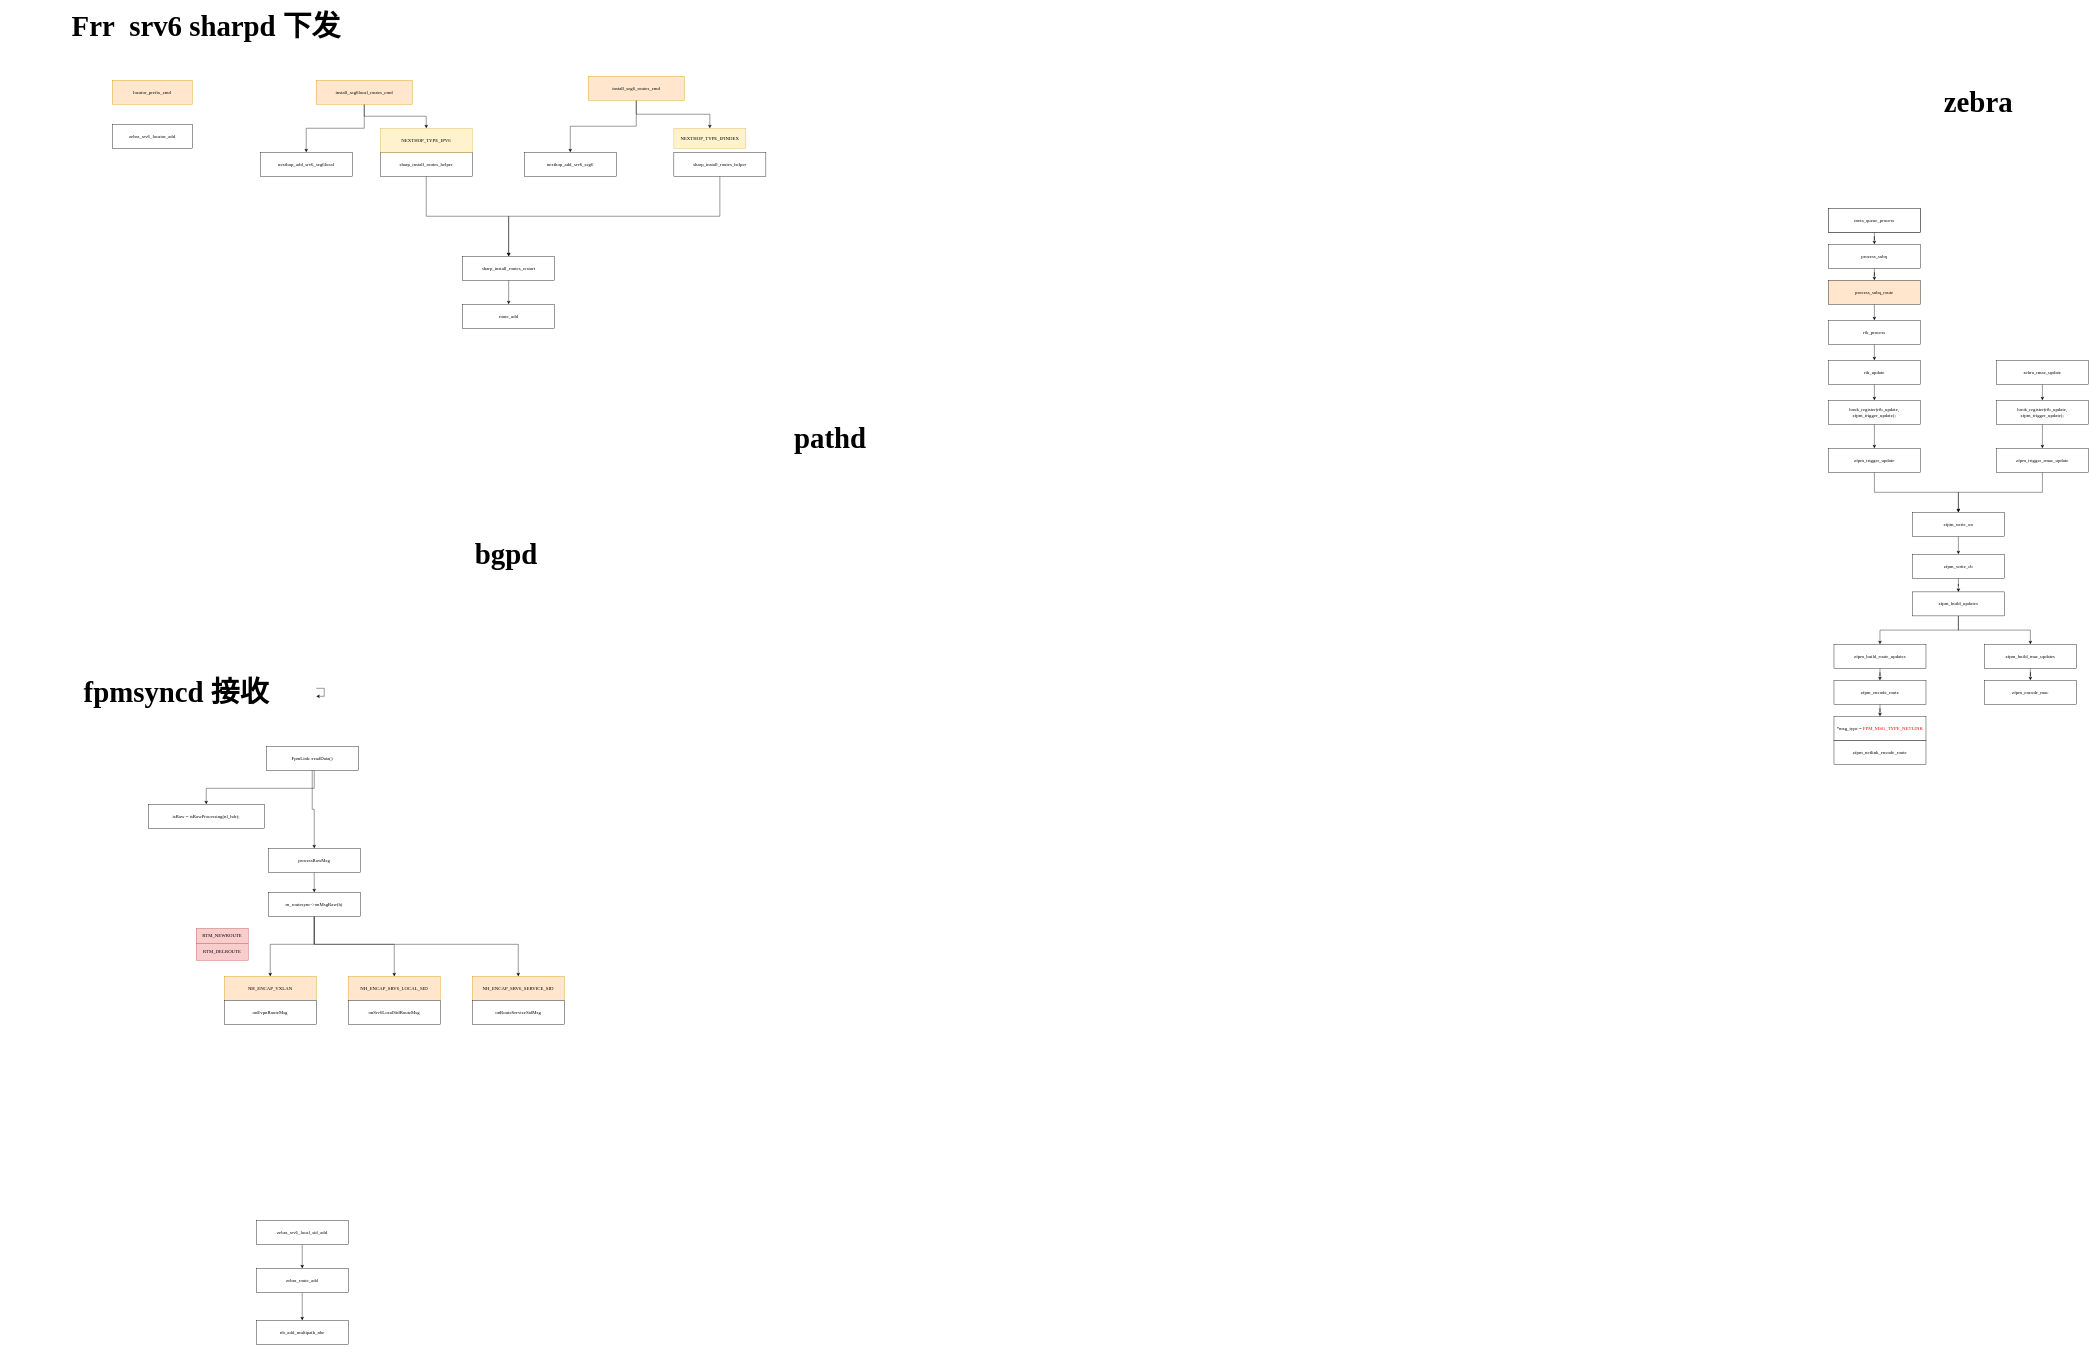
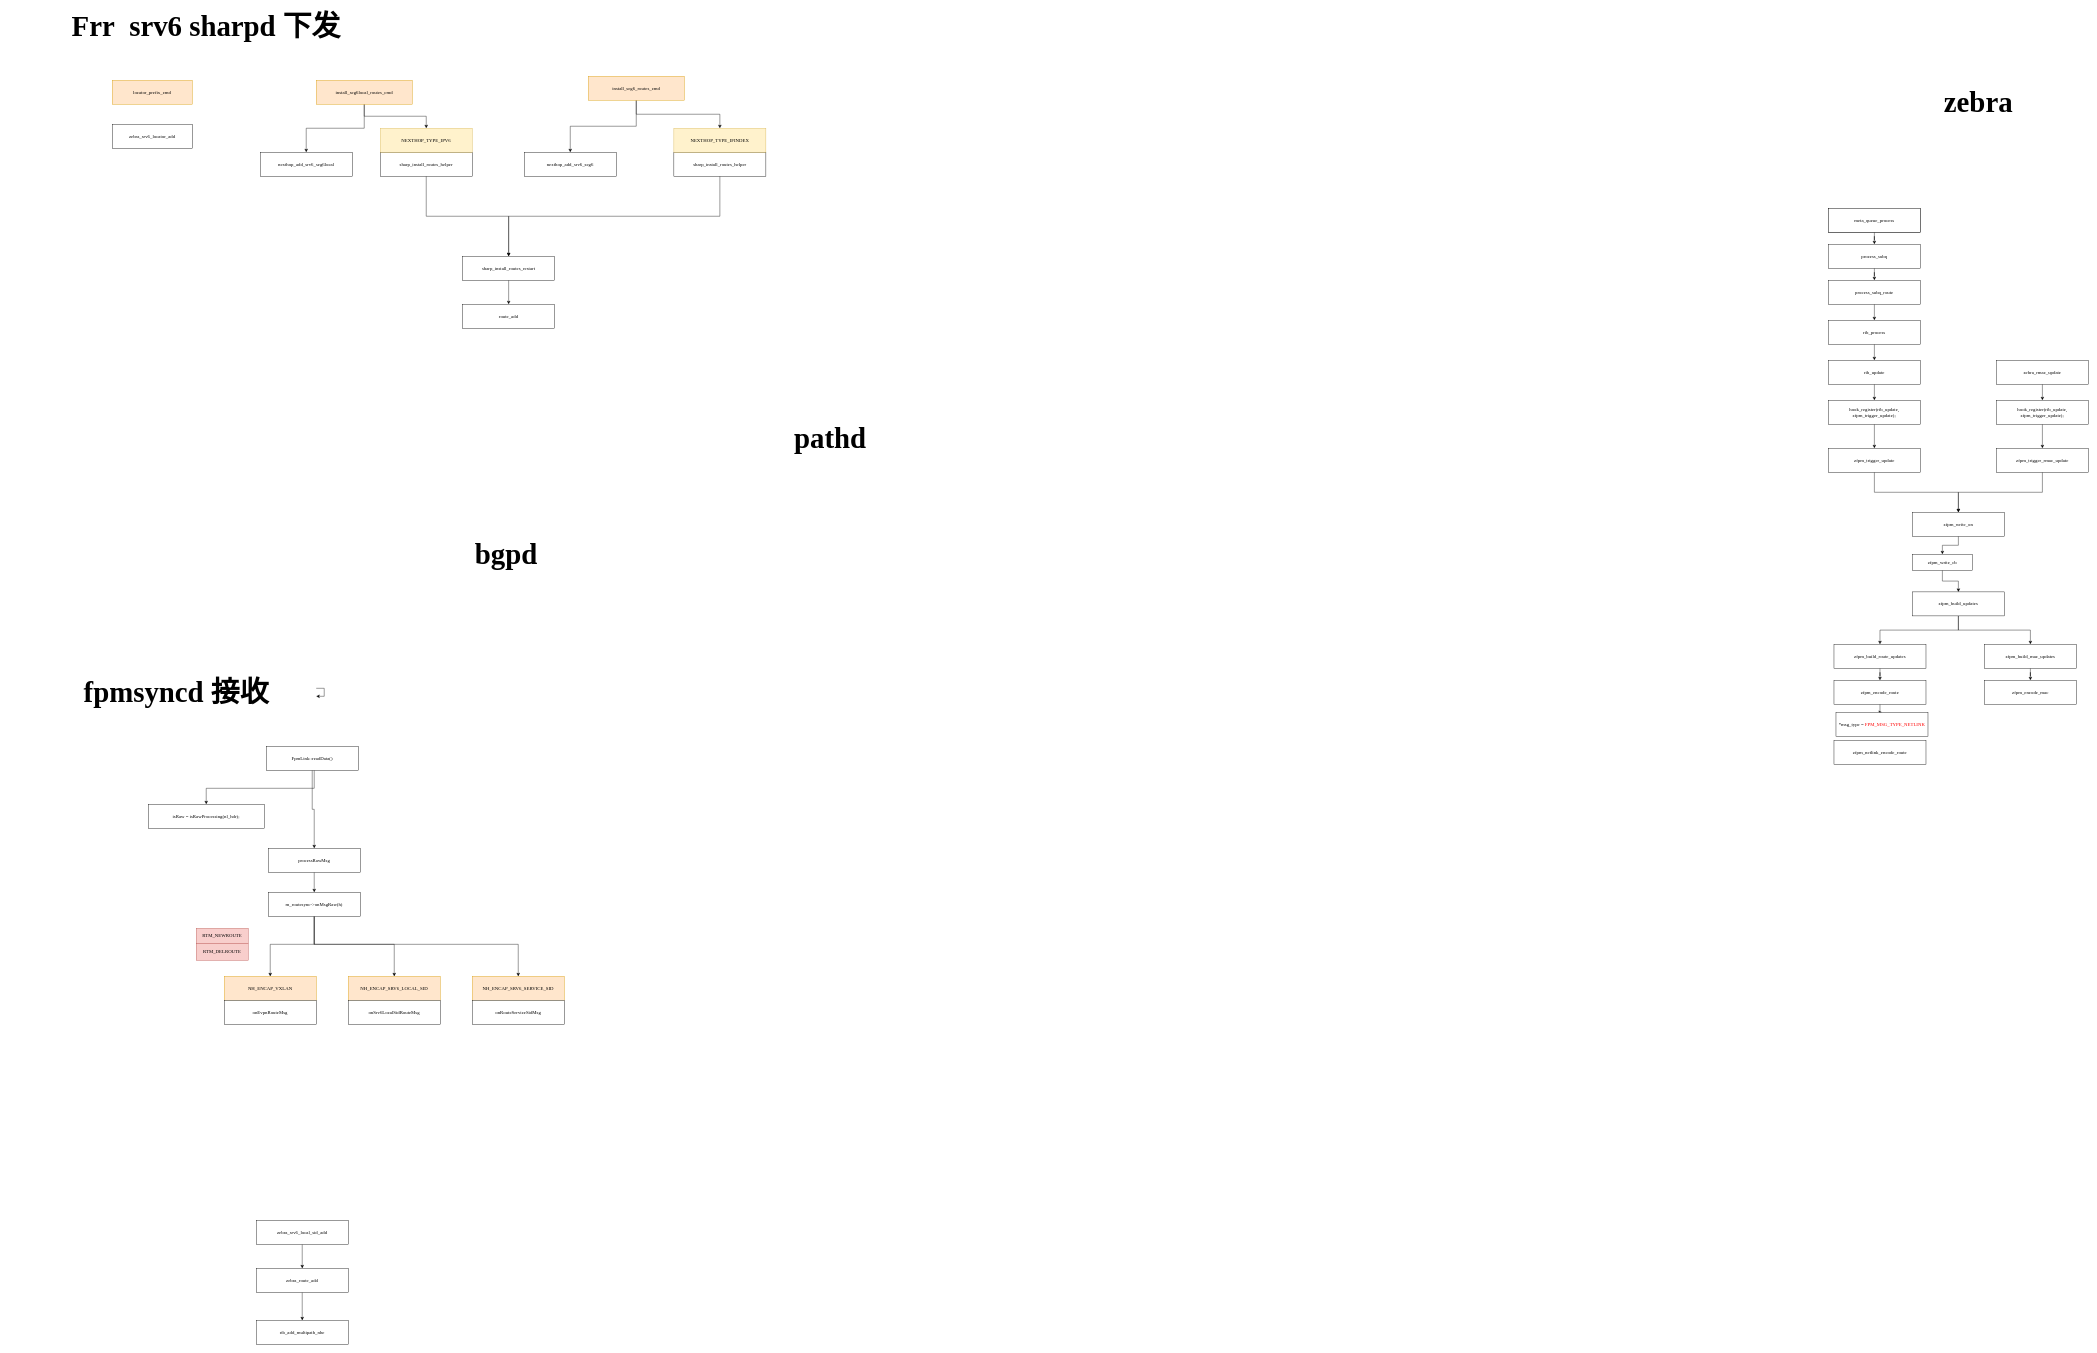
node "NEXTHOP_TYPE_IFINDEX": size 72x20 -> 92x24
node "process_subq_route": fillcolor #ffe6cc -> #ffffff
node "zfpm_write_cb": size 92x24 -> 60x16
node "*msg_type = FPM_MSG_TYPE_NETLINK": moved (1880, 728) -> (1882, 724)
